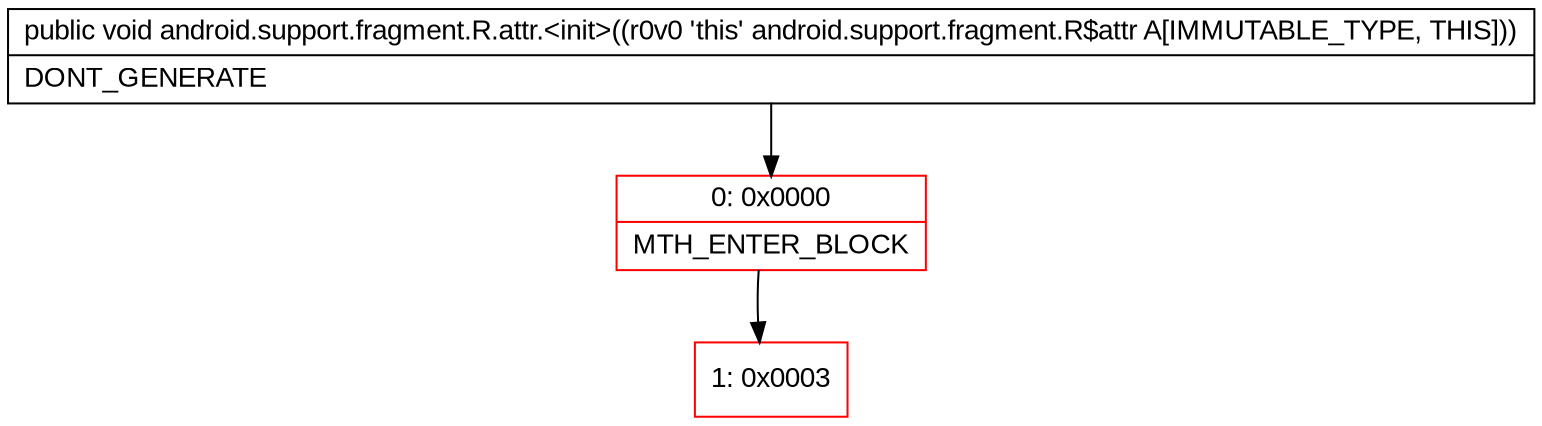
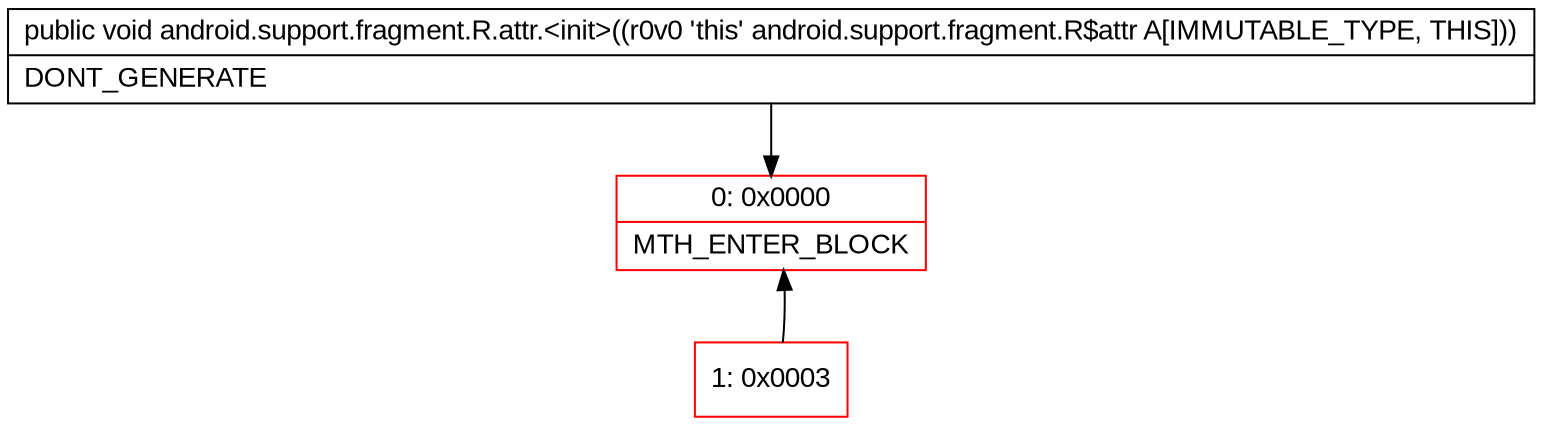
edge "0: 0x0000" -> "1: 0x0003": reversed
